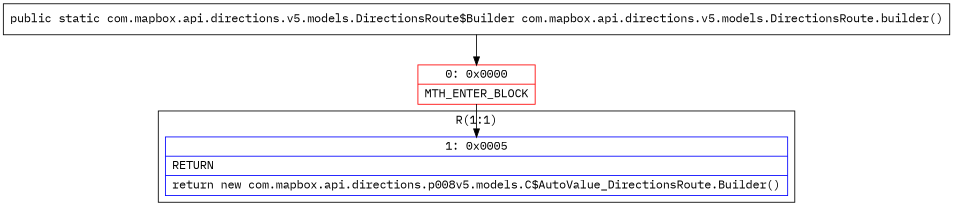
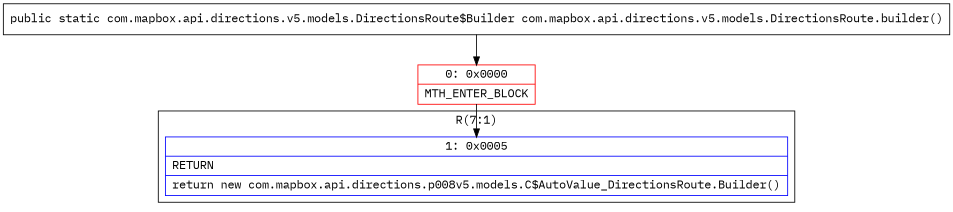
cluster "R(1:1)": label "R(1:1)" -> "R(7:1)"
